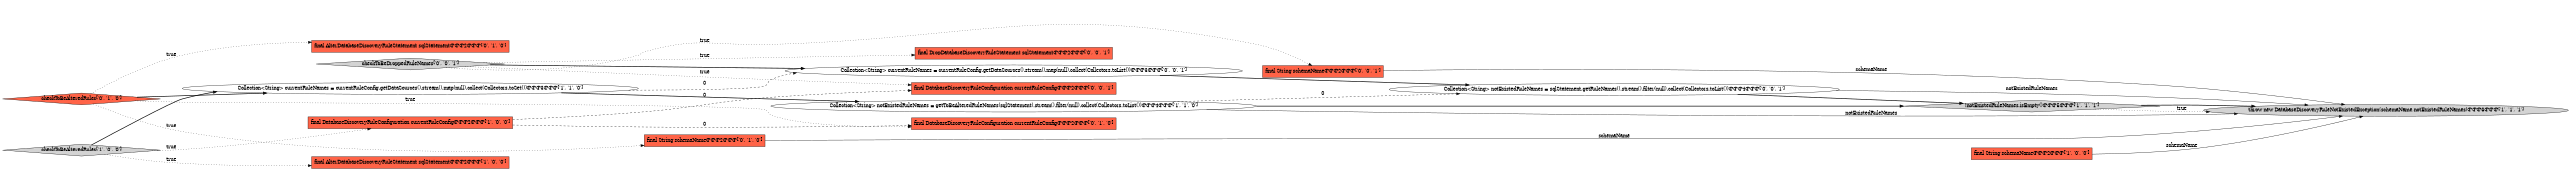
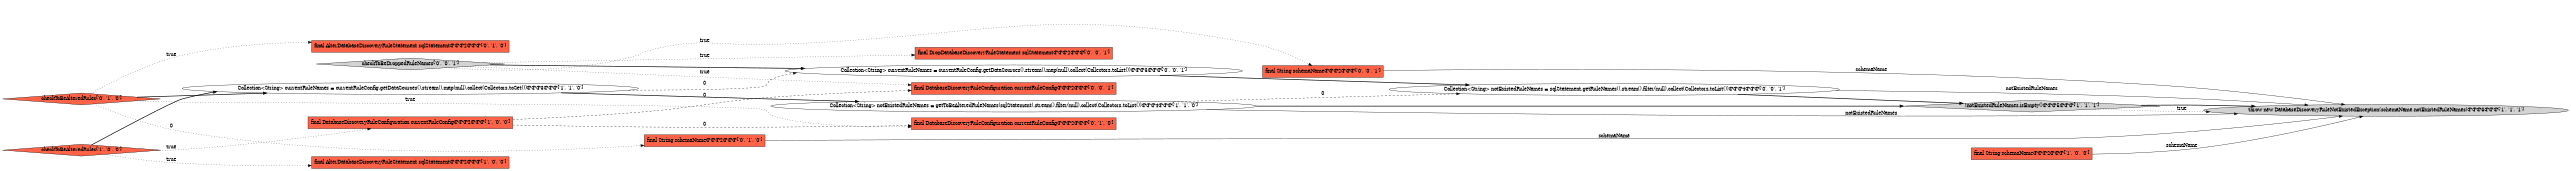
edge "checkToBeAlteredRules['0', '1', '0']" -> "final String schemaName@@@2@@@['0', '1', '0']": label "true" -> "0"
node "checkToBeAlteredRules['1', '0', '0']": fillcolor lightgray -> tomato
